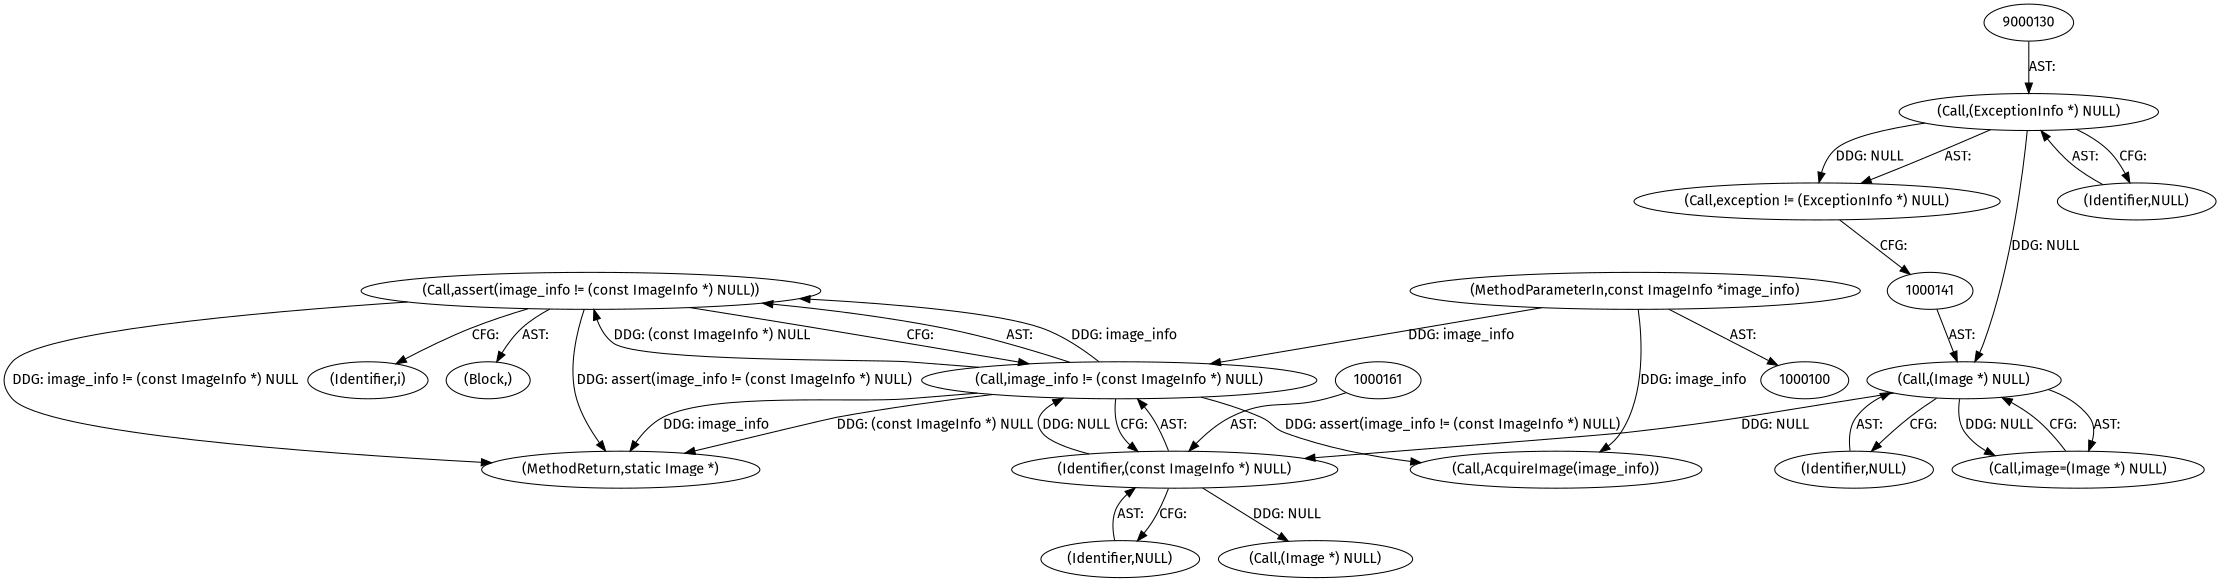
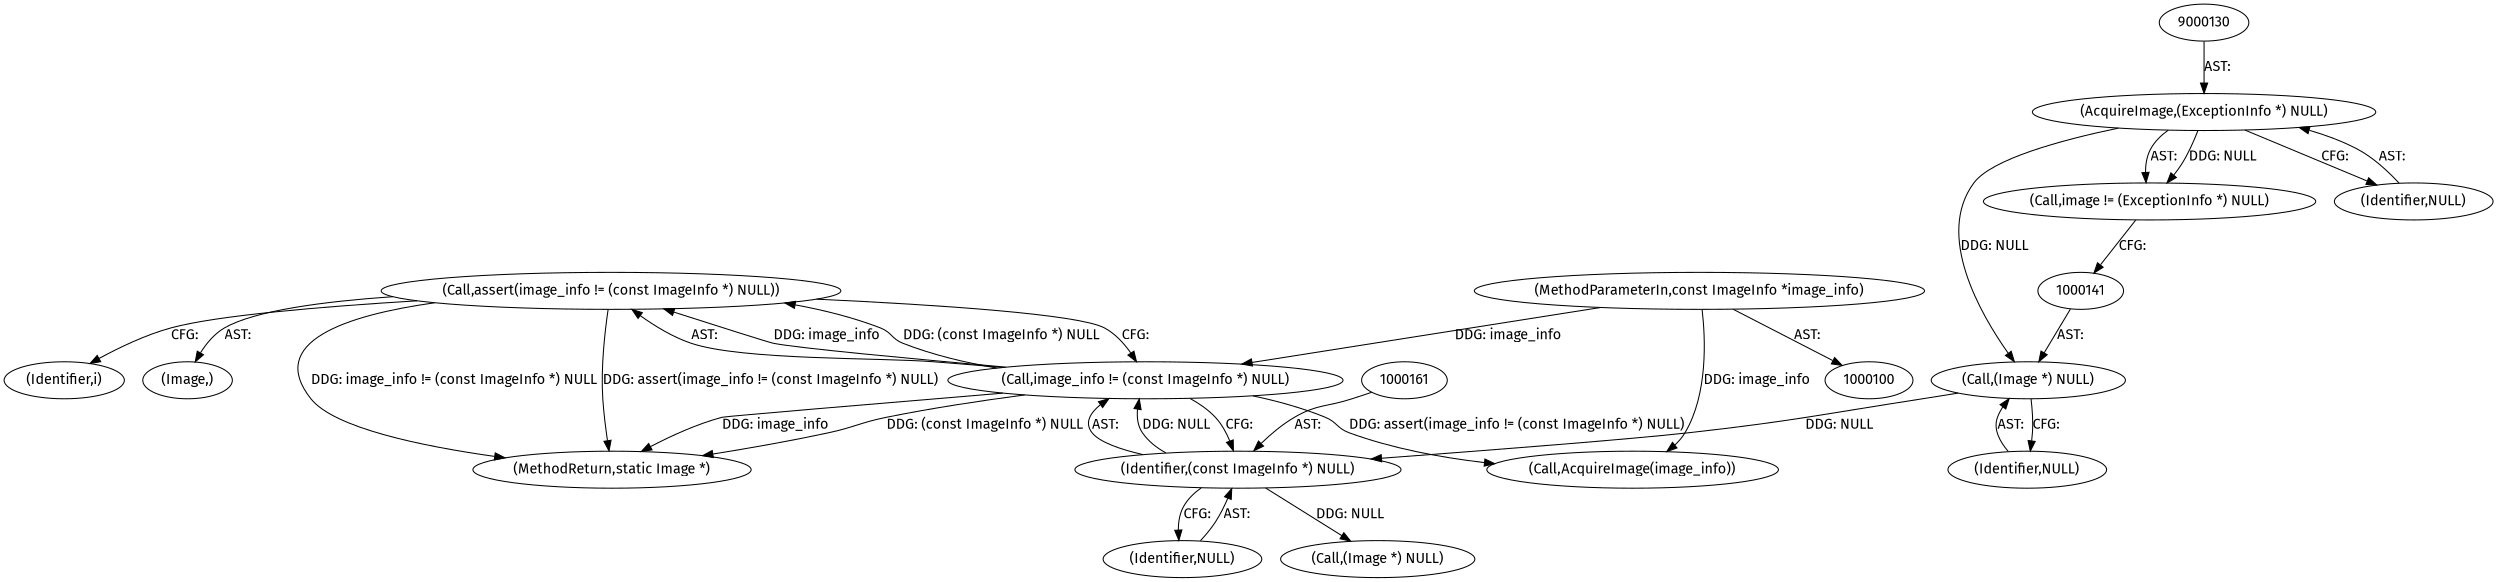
node "(Call,(ExceptionInfo *) NULL)": label "(Call,(ExceptionInfo *) NULL)" -> "(AcquireImage,(ExceptionInfo *) NULL)"
node "(Call,exception != (ExceptionInfo *) NULL)": label "(Call,exception != (ExceptionInfo *) NULL)" -> "(Call,image != (ExceptionInfo *) NULL)"
node "(Block,)": label "(Block,)" -> "(Image,)"
node "(Call,image=(Image *) NULL)": removed
